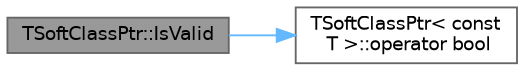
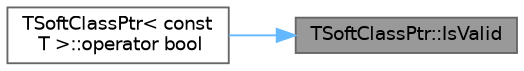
edge "TSoftClassPtr::IsValid" -> "TSoftClassPtr< const T >::operator bool": reversed
